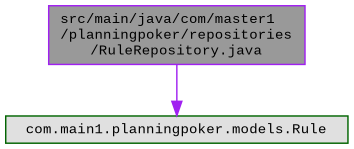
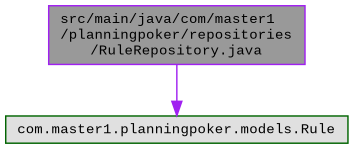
node "com.main1.planningpoker.models.Rule": label "com.main1.planningpoker.models.Rule" -> "com.master1.planningpoker.models.Rule"
